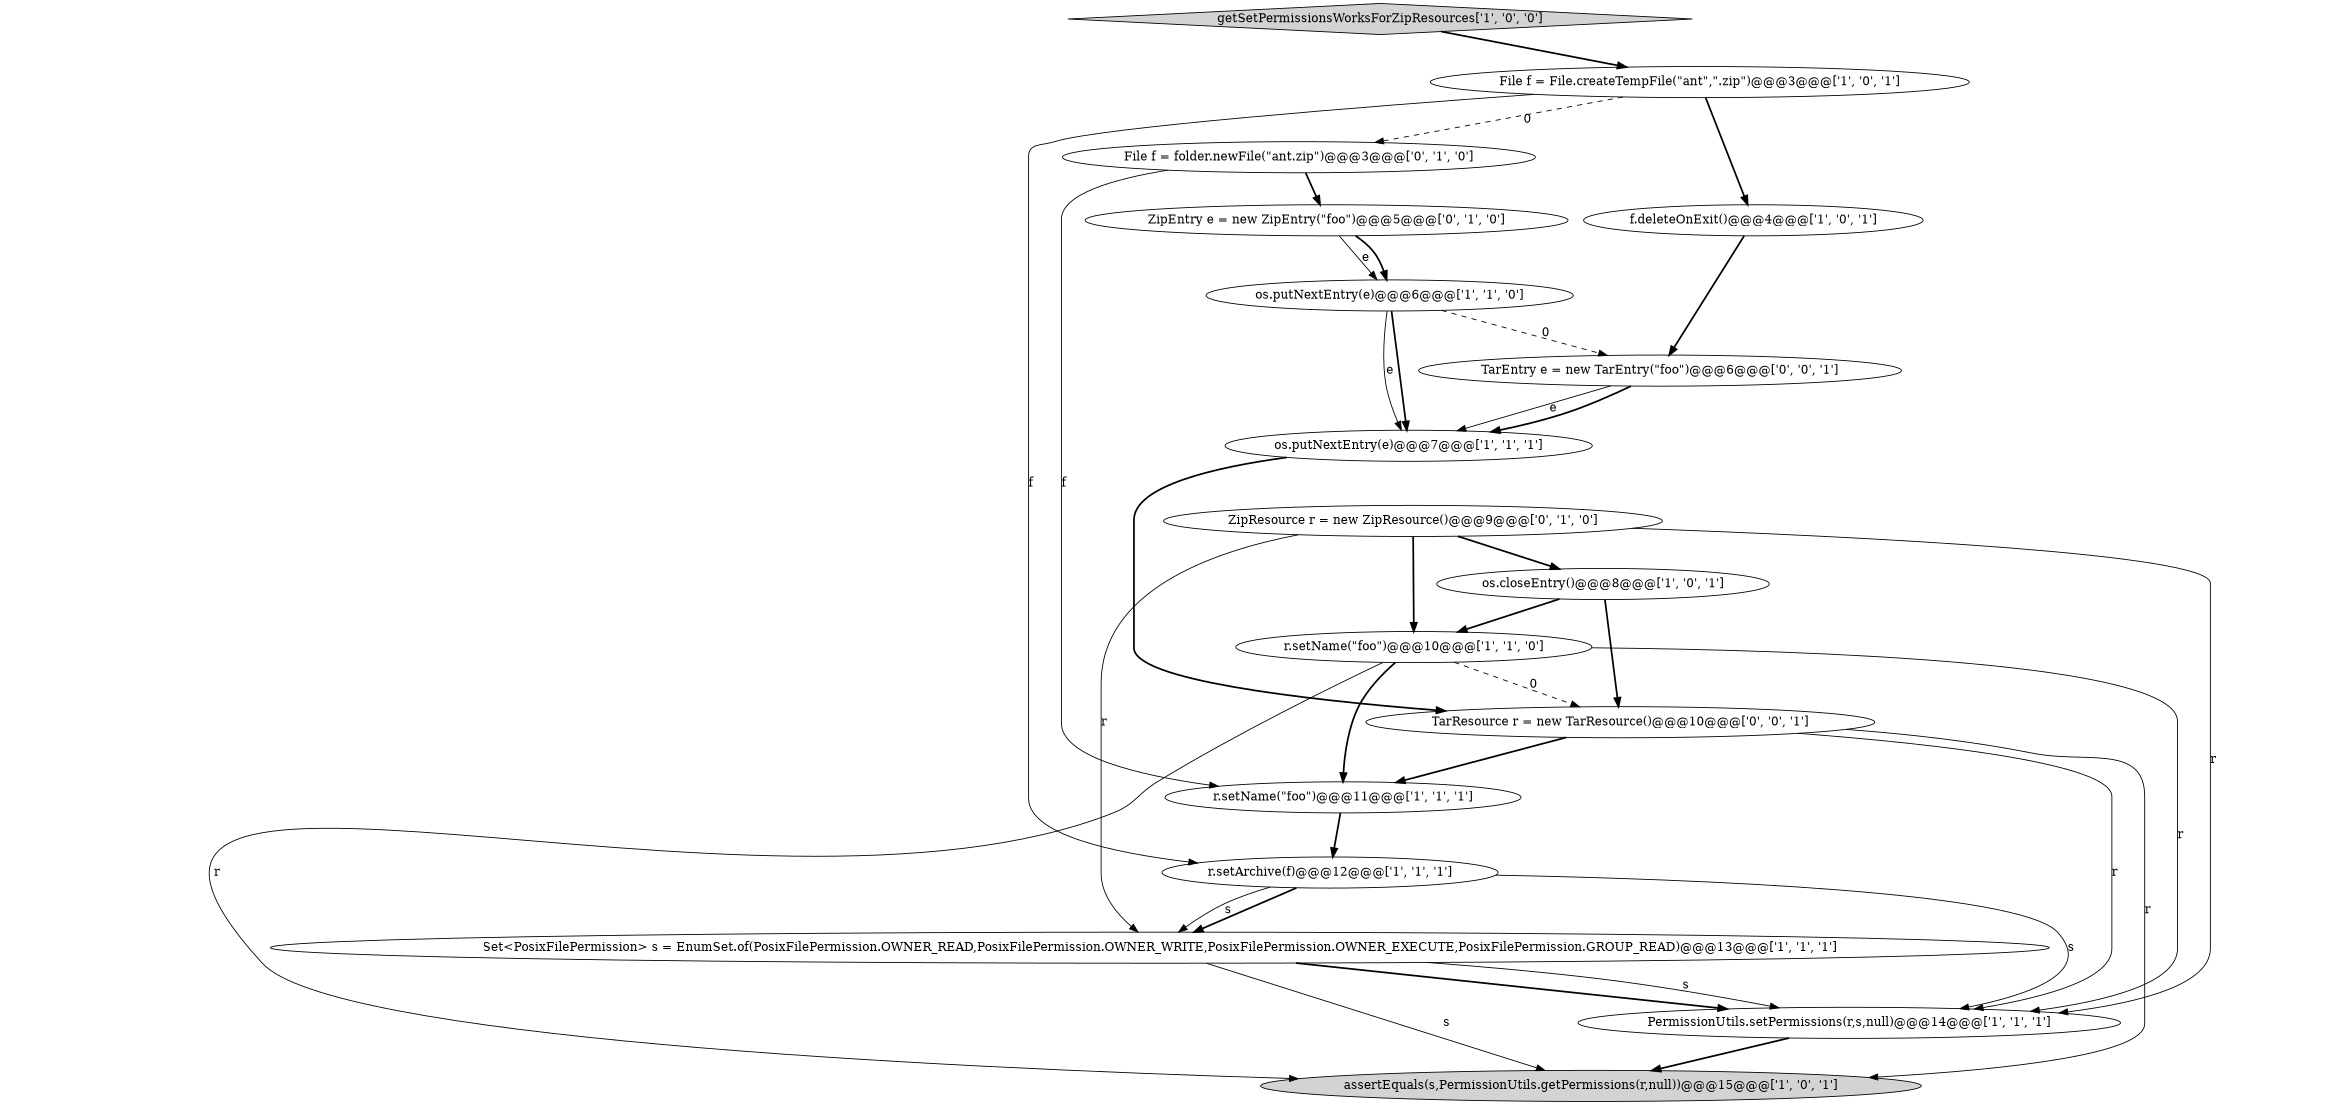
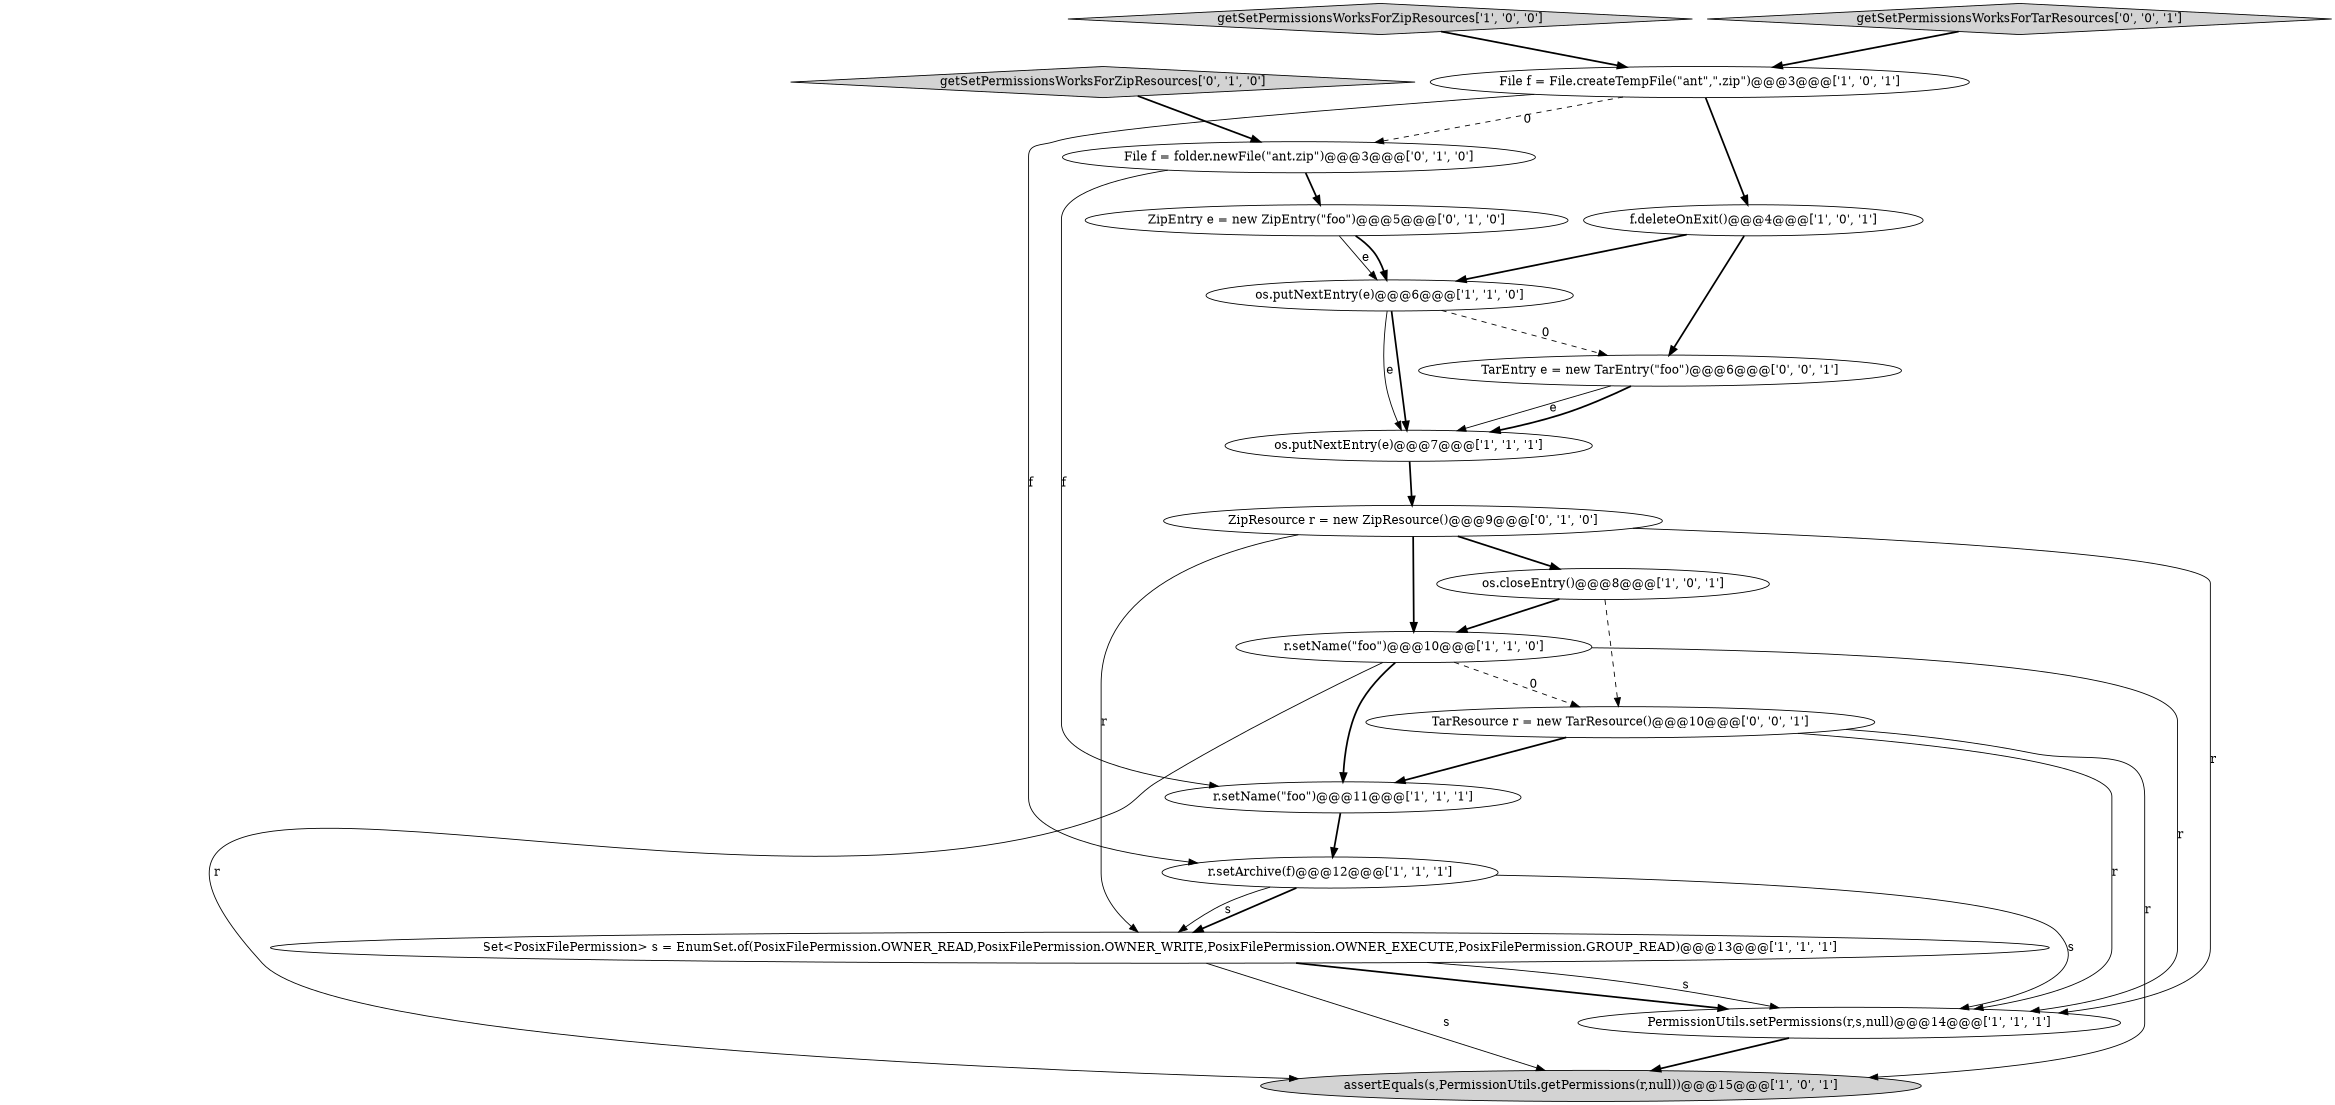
node "getSetPermissionsWorksForTarResources['0', '0', '1']": added
node "getSetPermissionsWorksForZipResources['0', '1', '0']": added
edge "f.deleteOnExit()@@@4@@@['1', '0', '1']" -> "os.putNextEntry(e)@@@6@@@['1', '1', '0']": added
edge "os.putNextEntry(e)@@@7@@@['1', '1', '1']" -> "TarResource r = new TarResource()@@@10@@@['0', '0', '1']": now "os.putNextEntry(e)@@@7@@@['1', '1', '1']" -> "ZipResource r = new ZipResource()@@@9@@@['0', '1', '0']"
edge "os.closeEntry()@@@8@@@['1', '0', '1']" -> "TarResource r = new TarResource()@@@10@@@['0', '0', '1']": style bold -> dashed
